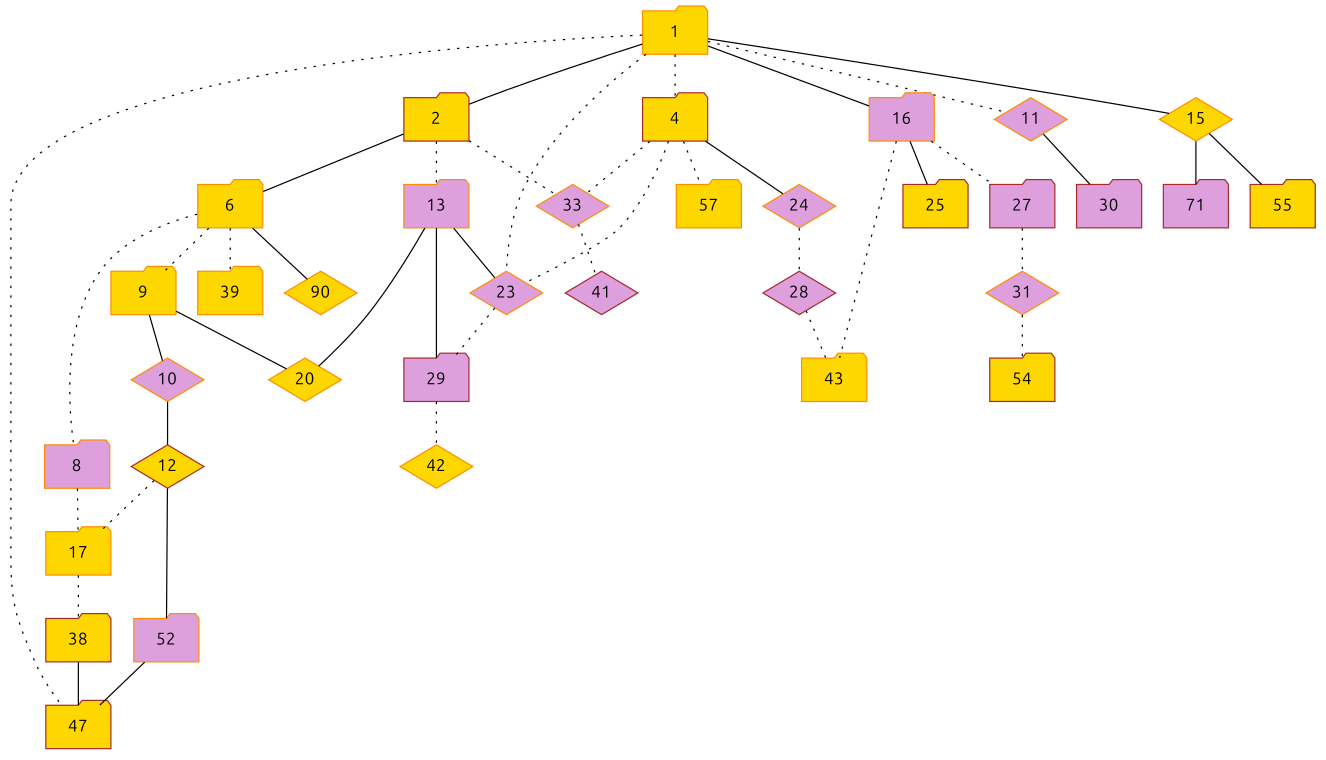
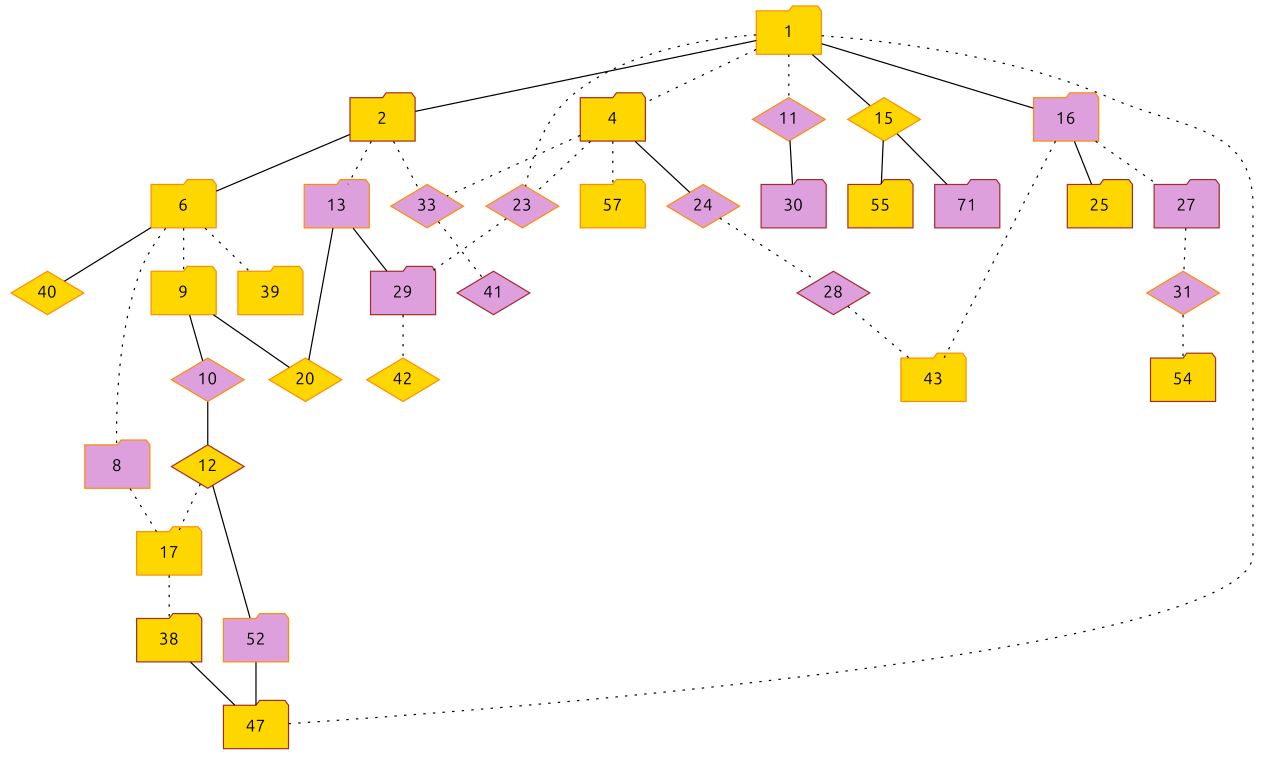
edge "13" -- "23": removed
node "90": label "90" -> "40"
